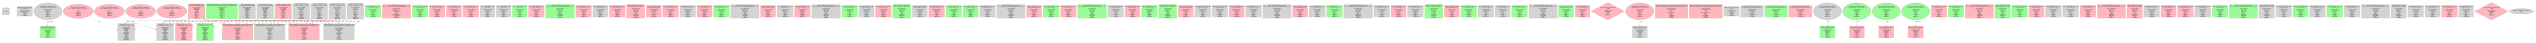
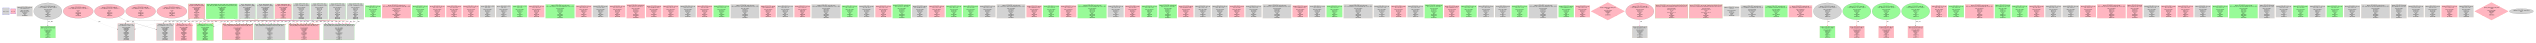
node "EXIT - EXIT": added
